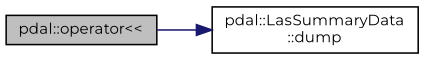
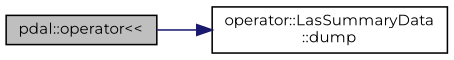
node "pdal::LasSummaryData ::dump": label "pdal::LasSummaryData ::dump" -> "operator::LasSummaryData ::dump"
